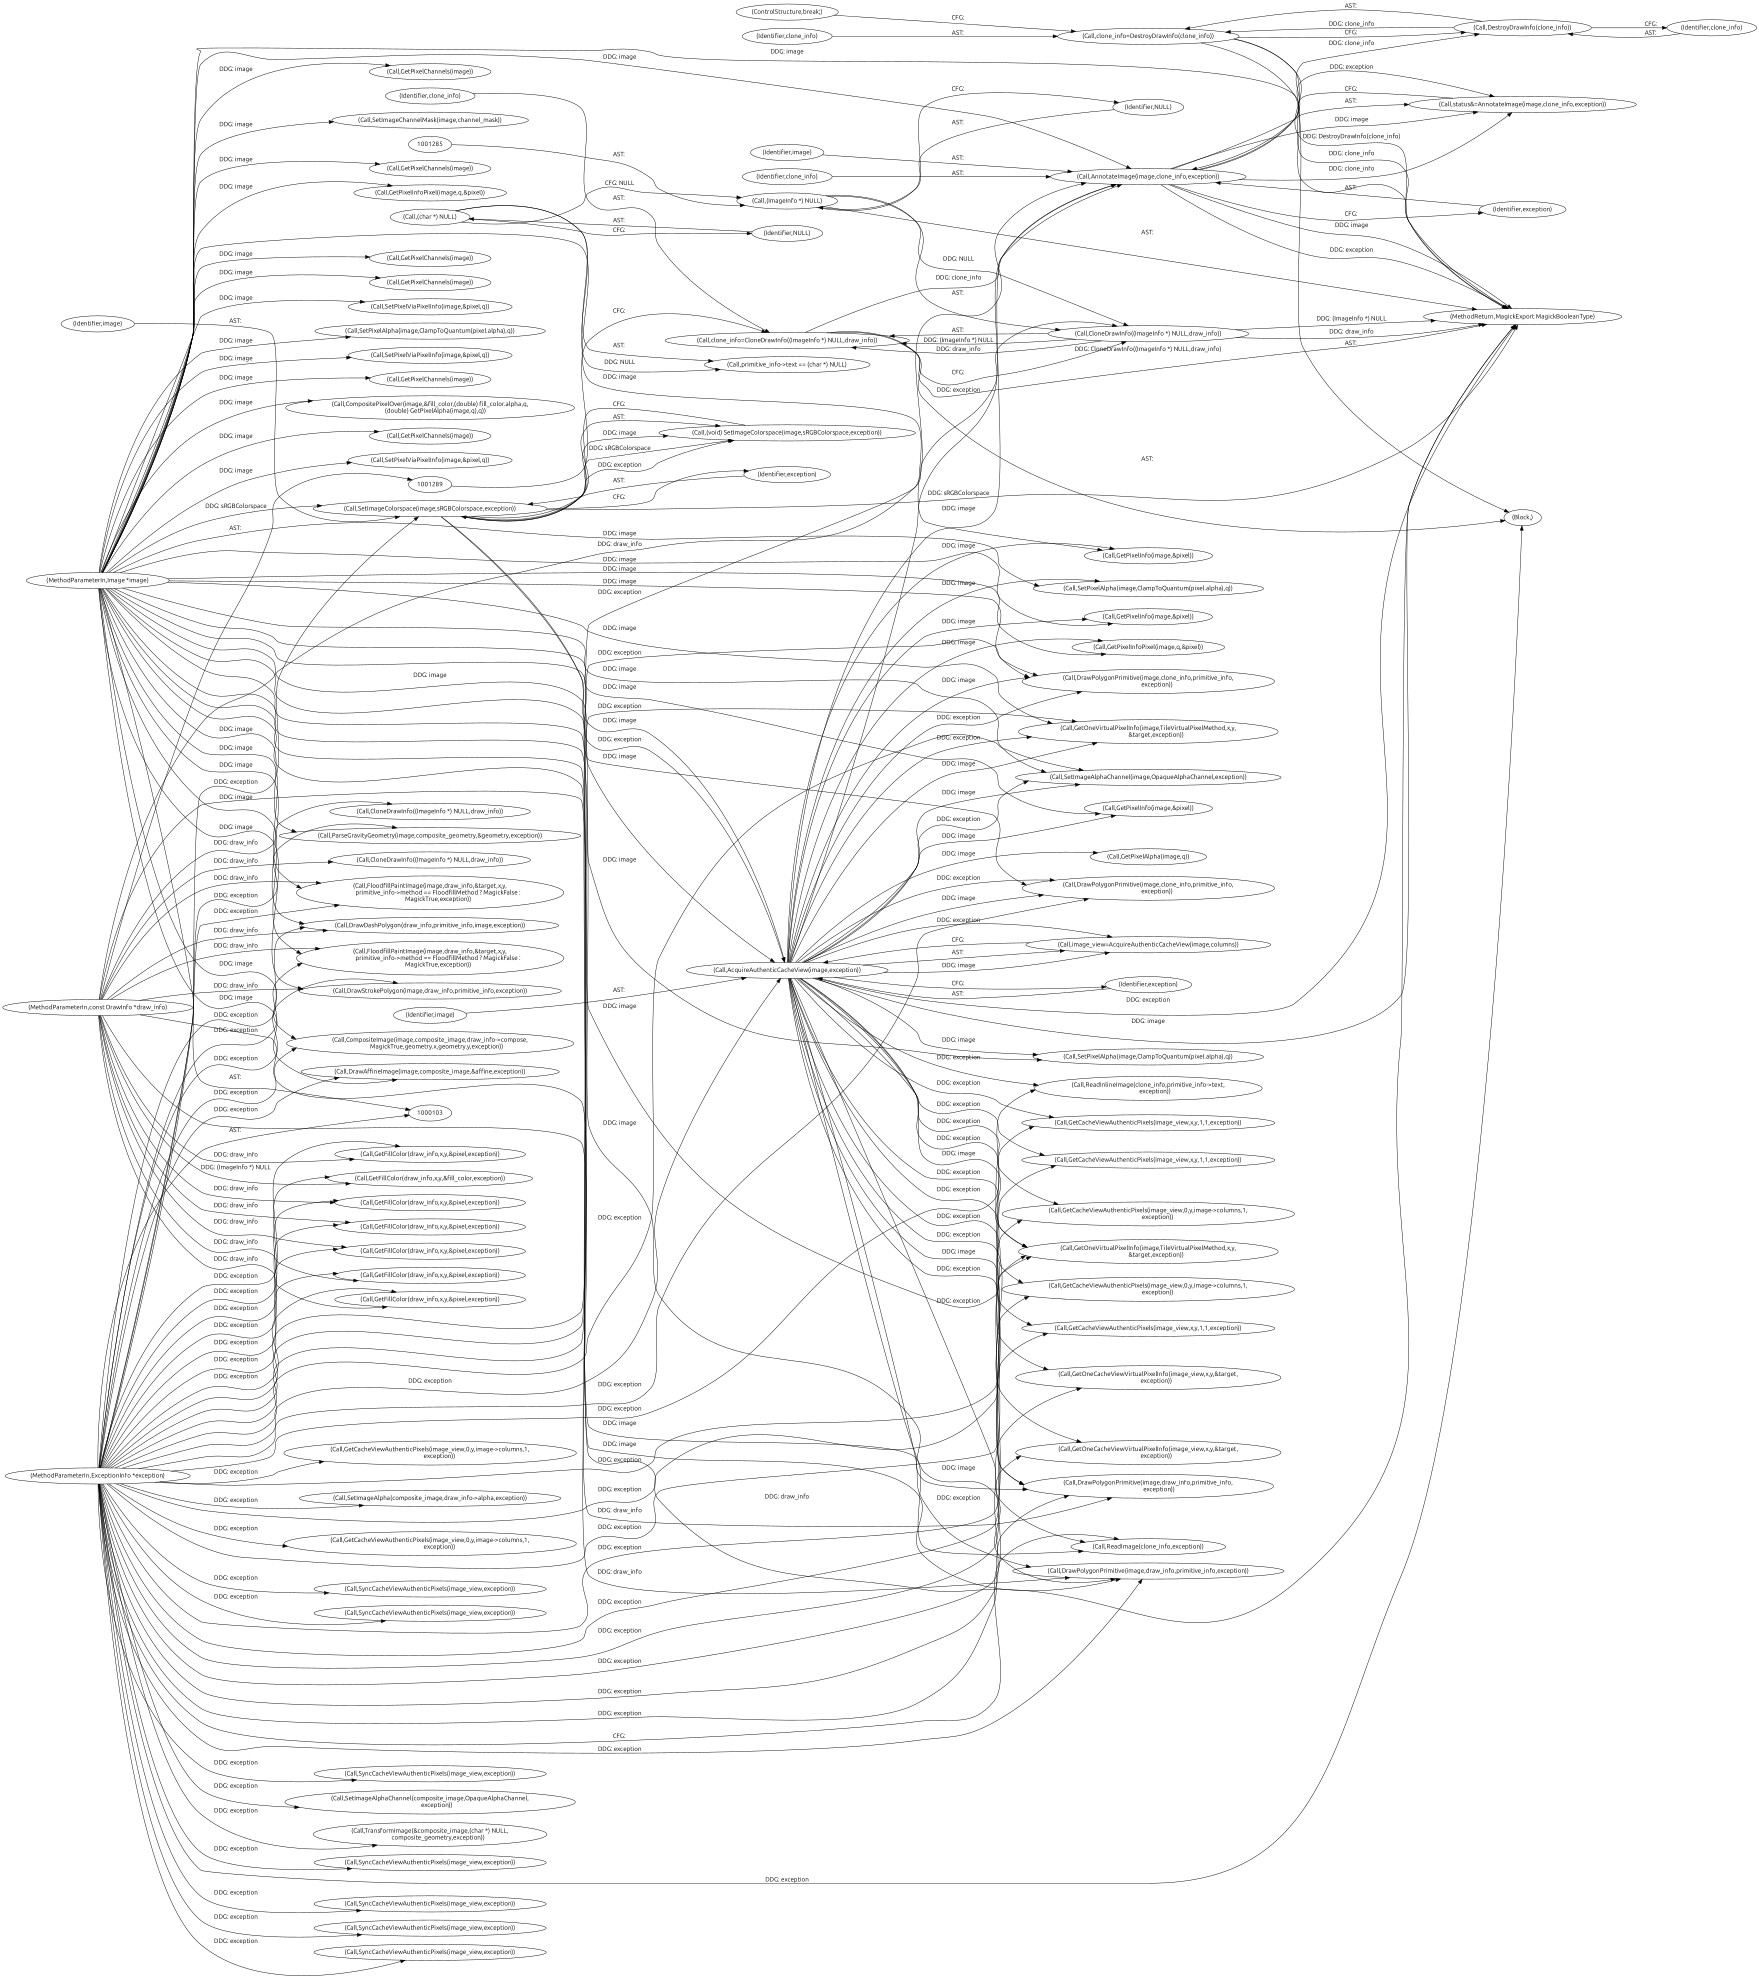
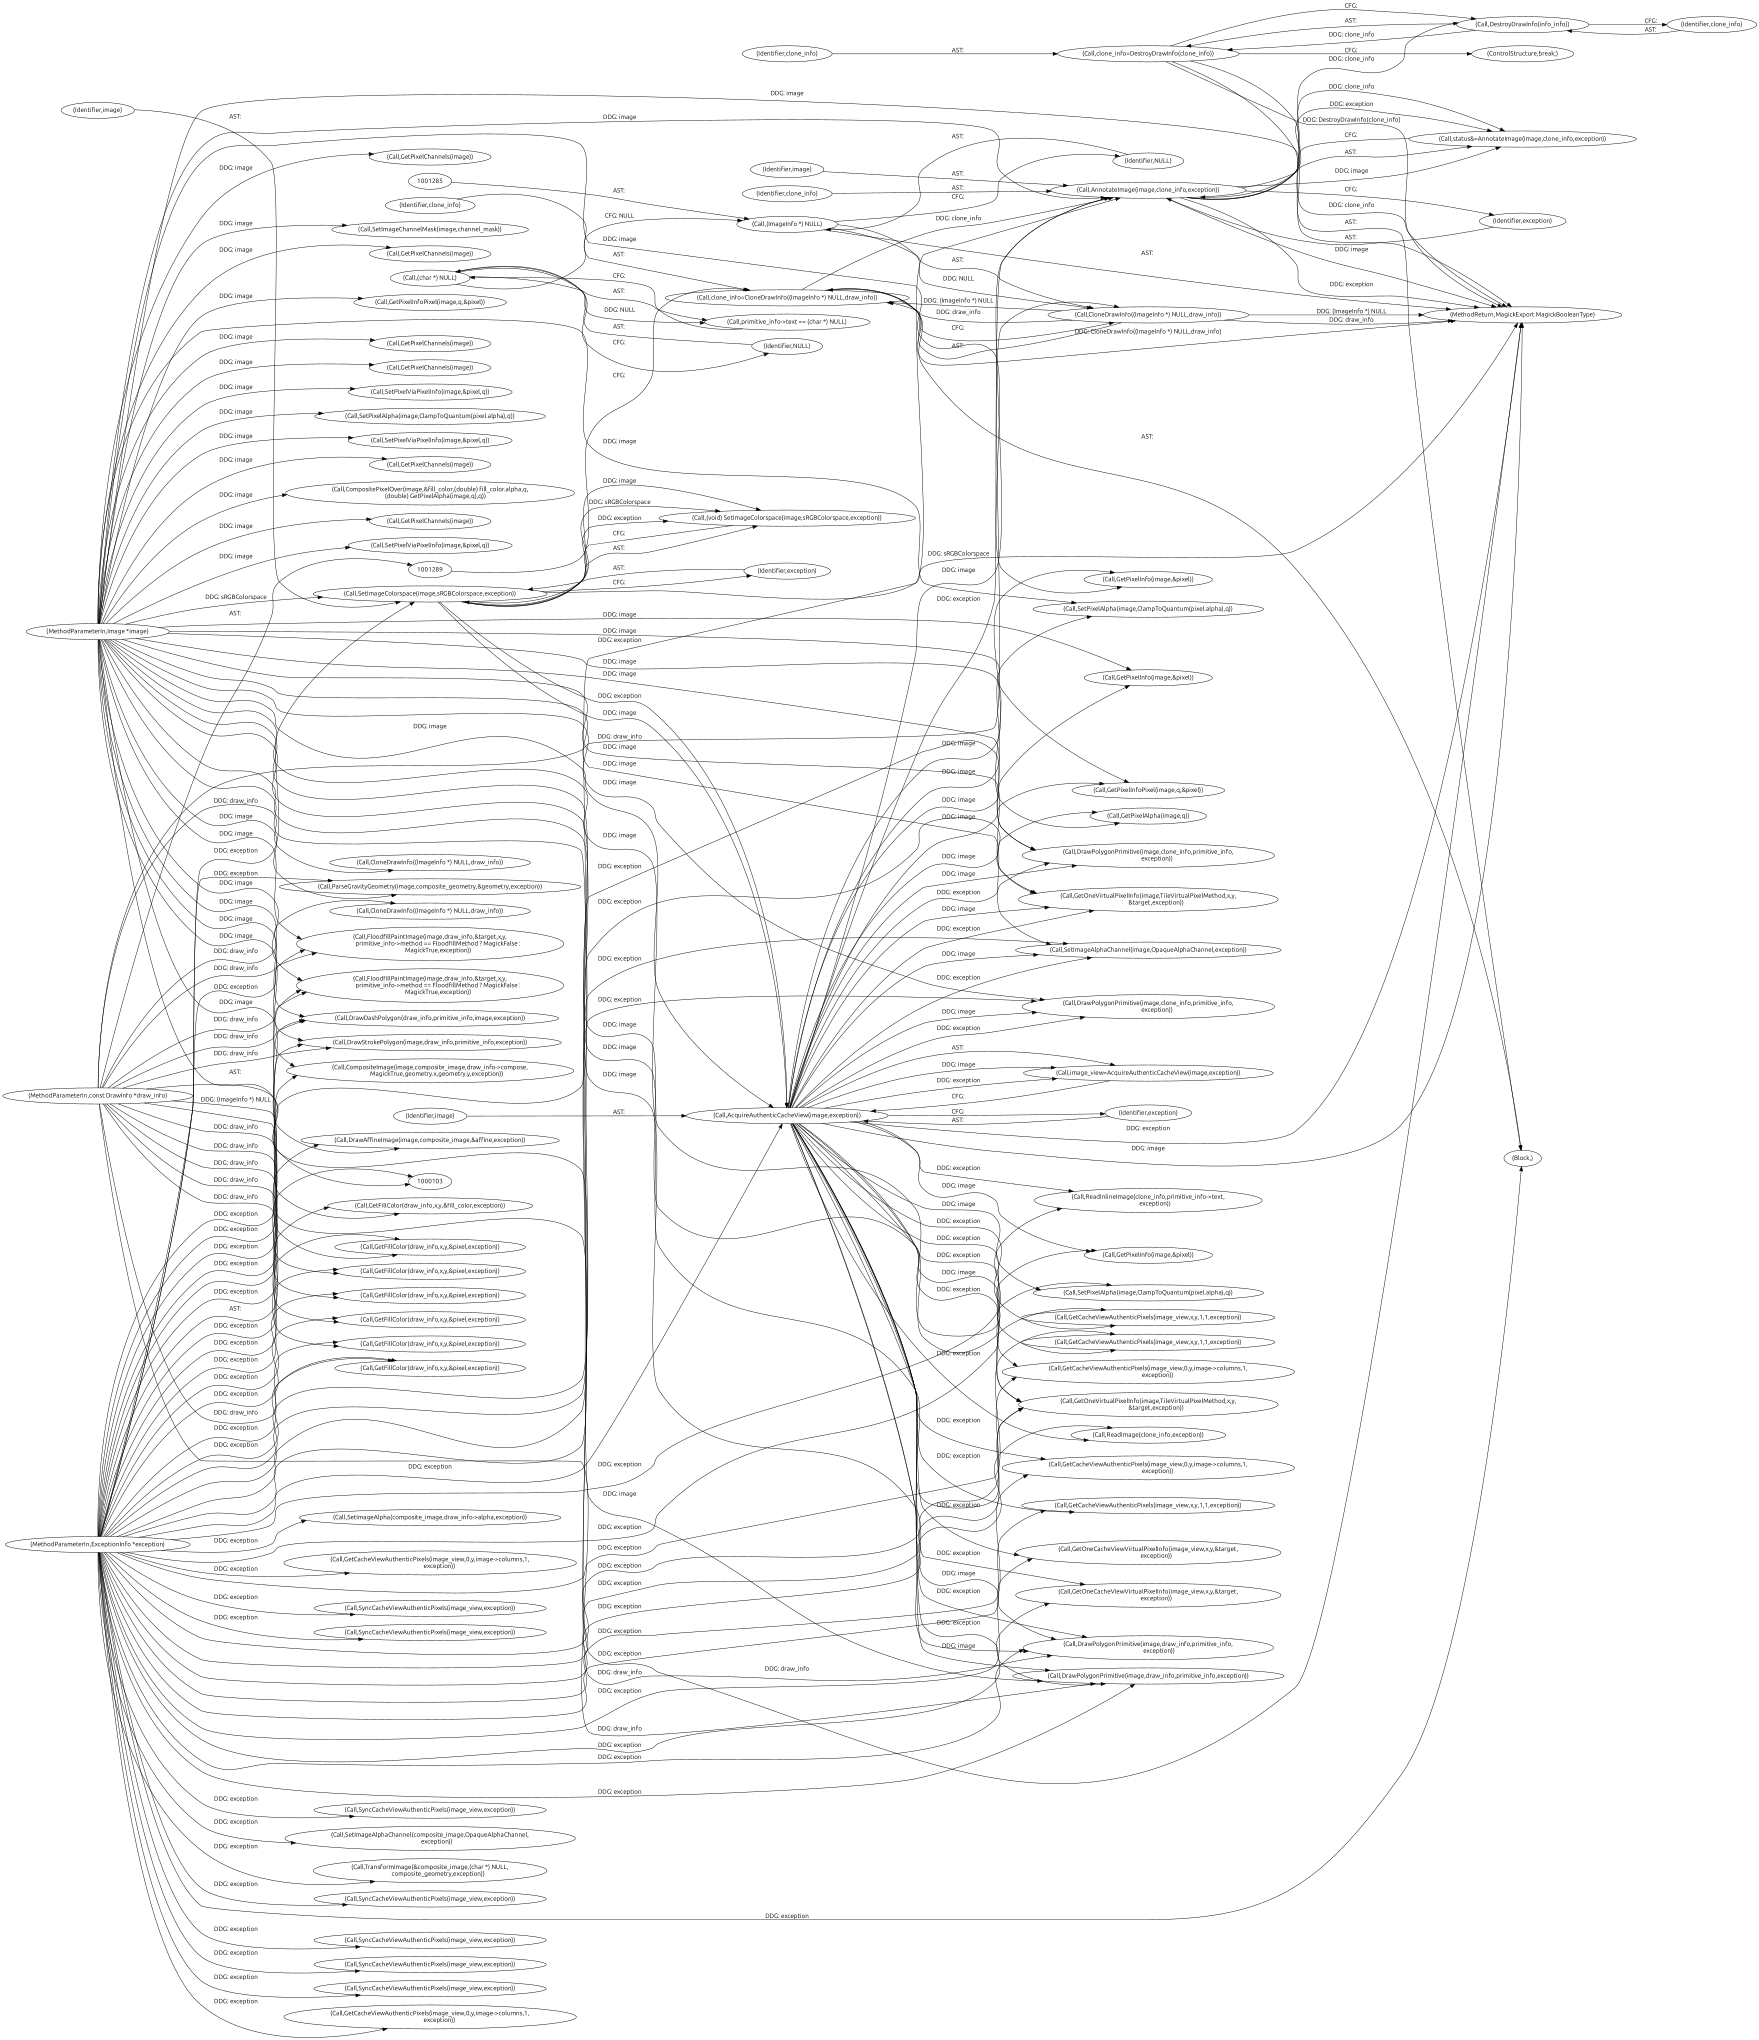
edge "(ControlStructure,break;)" -> "(Call,clone_info=DestroyDrawInfo(clone_info))": reversed
node "(Call,DestroyDrawInfo(clone_info))": label "(Call,DestroyDrawInfo(clone_info))" -> "(Call,DestroyDrawInfo(info_info))"
edge "(Call,primitive_info->text == (char *) NULL)" -> "(Call,(char *) NULL)": added, label "CFG:"
edge "(MethodParameterIn,Image *image)" -> "(Call,ReadImage(clone_info,exception))": now "(MethodParameterIn,Image *image)" -> "(Call,GetPixelAlpha(image,q))"
node "(Call,image_view=AcquireAuthenticCacheView(image,columns))": label "(Call,image_view=AcquireAuthenticCacheView(image,columns))" -> "(Call,image_view=AcquireAuthenticCacheView(image,exception))"
edge "(MethodParameterIn,ExceptionInfo *exception)" -> "(Call,ReadImage(clone_info,exception))": label "CFG: " -> "DDG: exception"
